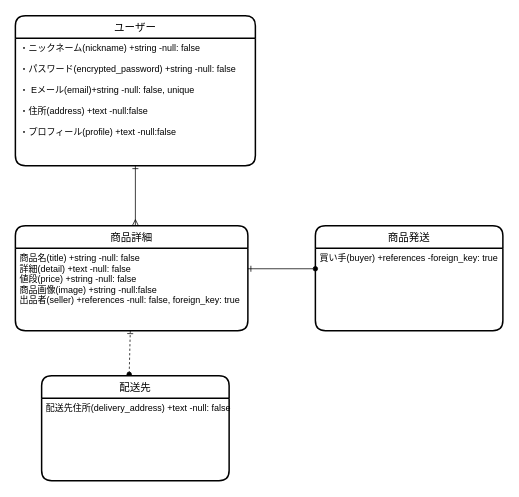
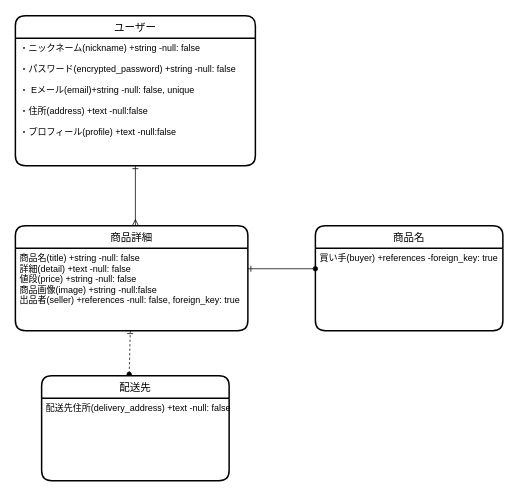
node "商品発送": label "商品発送" -> "商品名"
